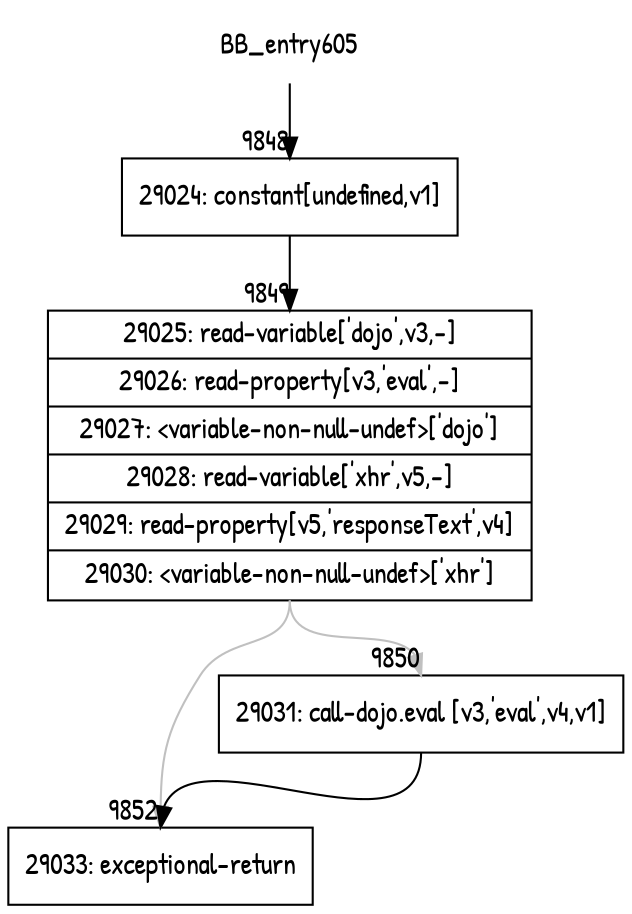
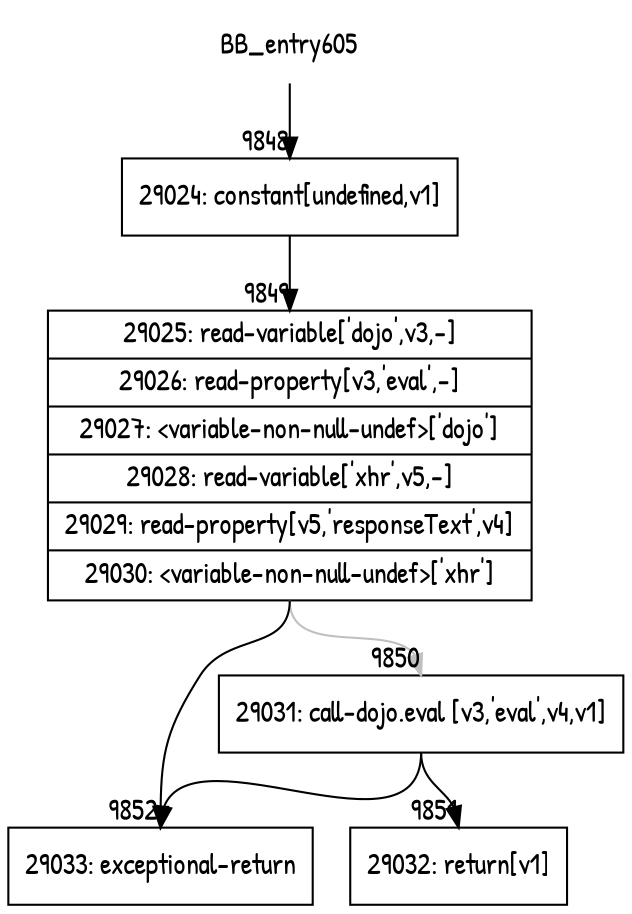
edge "29025: read-variable['dojo',v3,-]" -> "29033: exceptional-return": color gray -> black
node "29032: return[v1]": added
